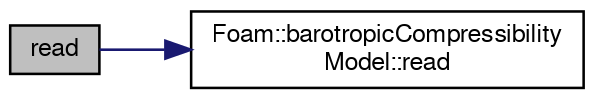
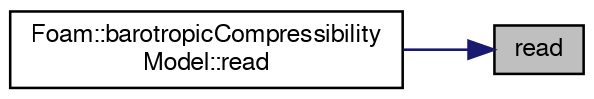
edge "read" -> "Foam::barotropicCompressibility Model::read": reversed
